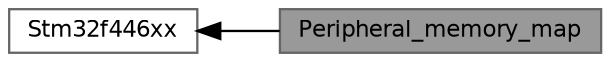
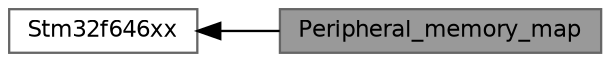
node "Stm32f446xx": label "Stm32f446xx" -> "Stm32f646xx"
